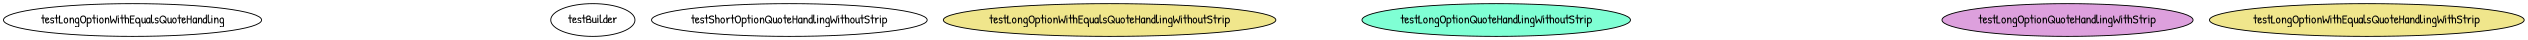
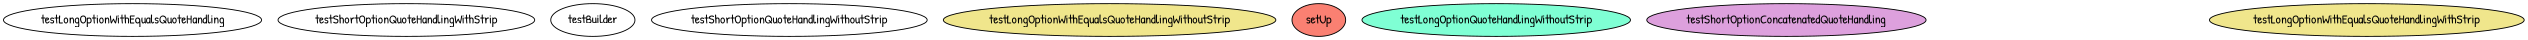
node "testShortOptionQuoteHandlingWithStrip": added
node "setUp": added
node "testShortOptionConcatenatedQuoteHandling": added
node "testLongOptionQuoteHandlingWithStrip": removed
